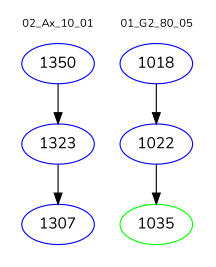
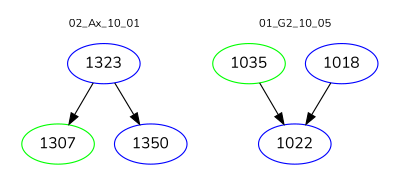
cluster "01_G2_80_05": label "01_G2_80_05" -> "01_G2_10_05"
edge "1350" -> "1323": reversed
edge "1022" -> "1035": reversed
node "1307": color blue -> green
